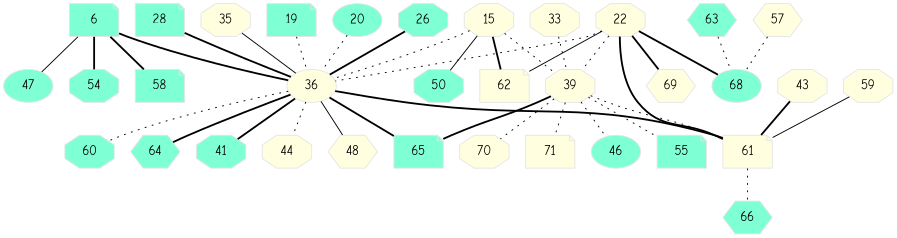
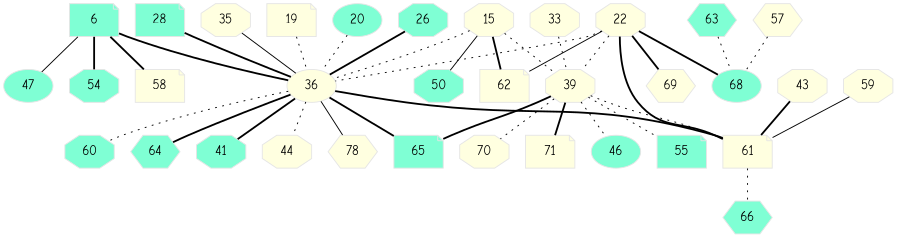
node "19": fillcolor aquamarine -> lightyellow
node "58": fillcolor aquamarine -> lightyellow
edge "39" -- "71": style dotted -> bold
node "48": label "48" -> "78"
